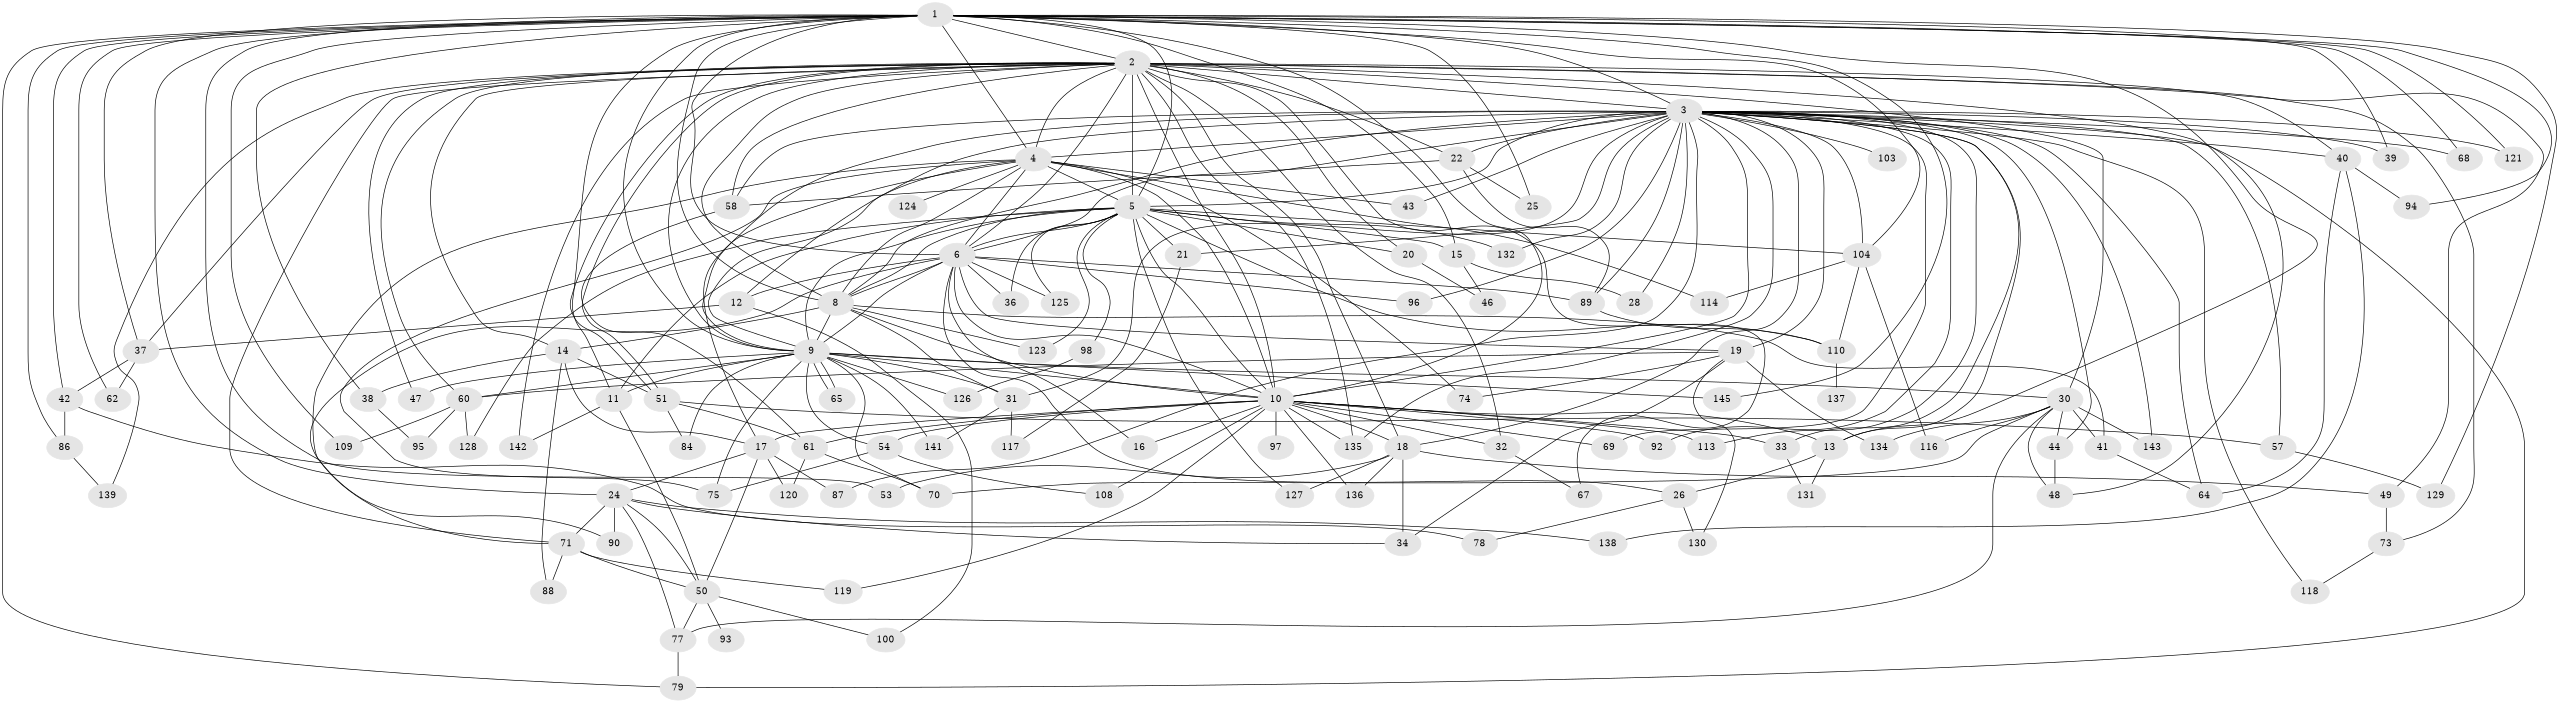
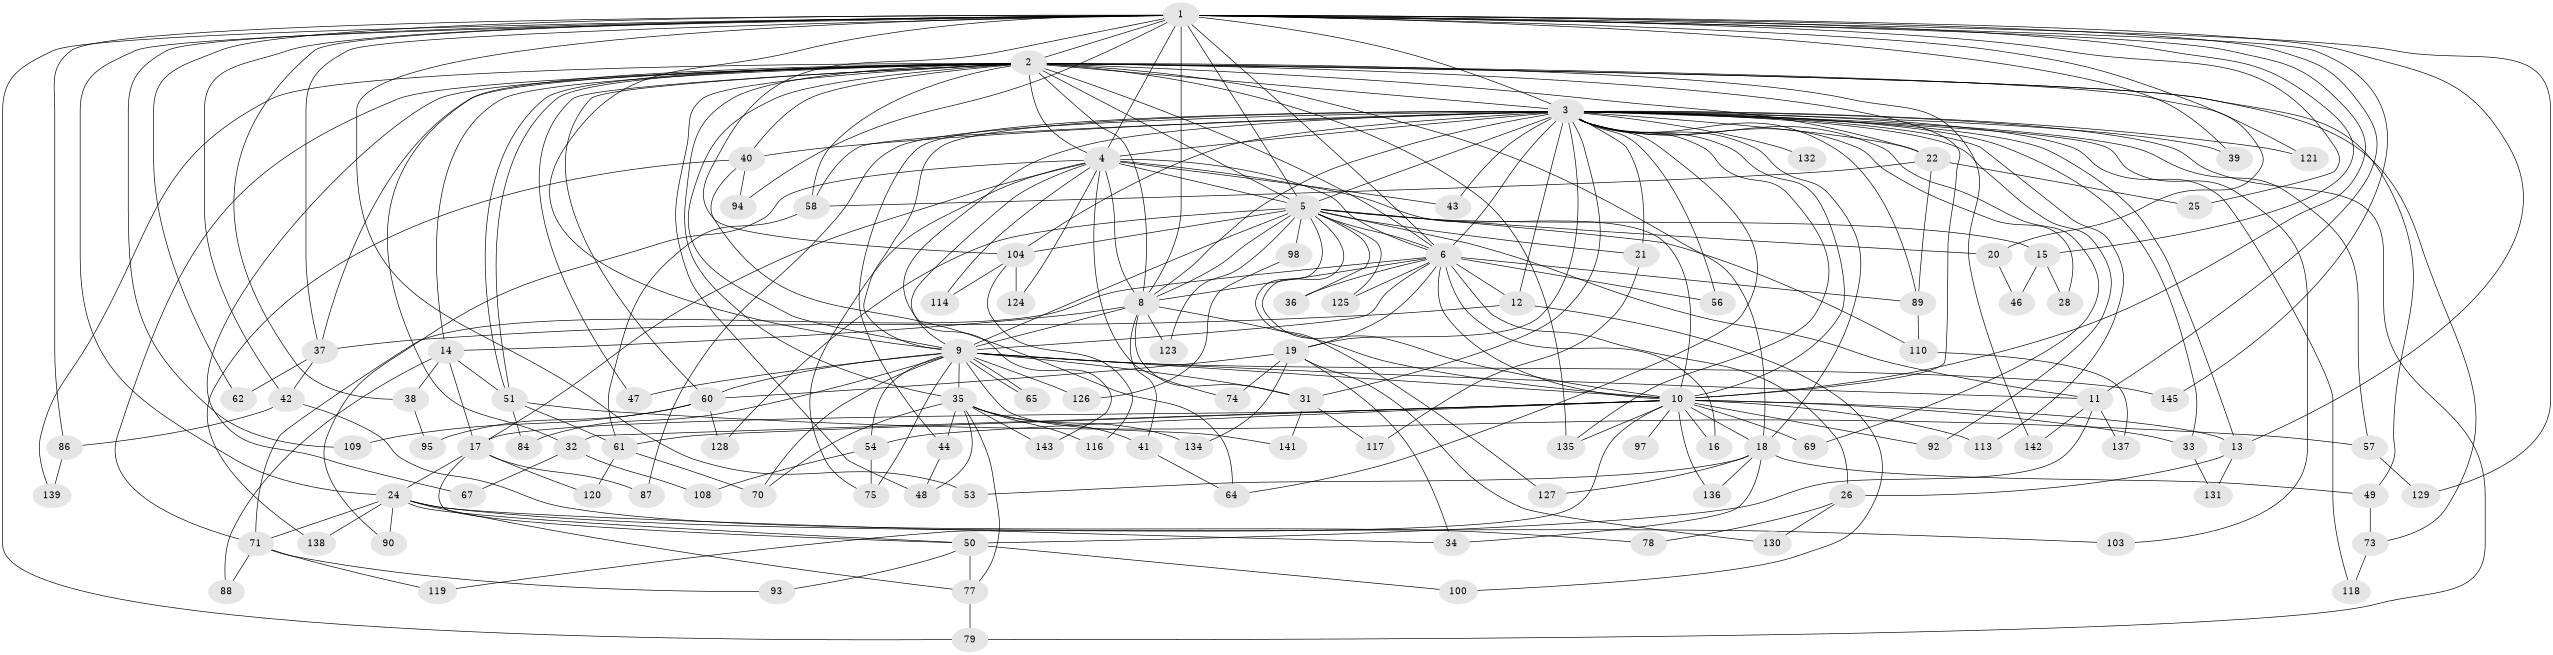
node "68": removed
edge "5" -- "132": removed
node "96": label "96" -> "56"
edge "104" -- "110": now "104" -- "124"
node "30": label "30" -> "35"
edge "11" -- "137": added
edge "10" -- "108": now "32" -- "108"
edge "24" -- "103": added
edge "71" -- "50": now "71" -- "93"
